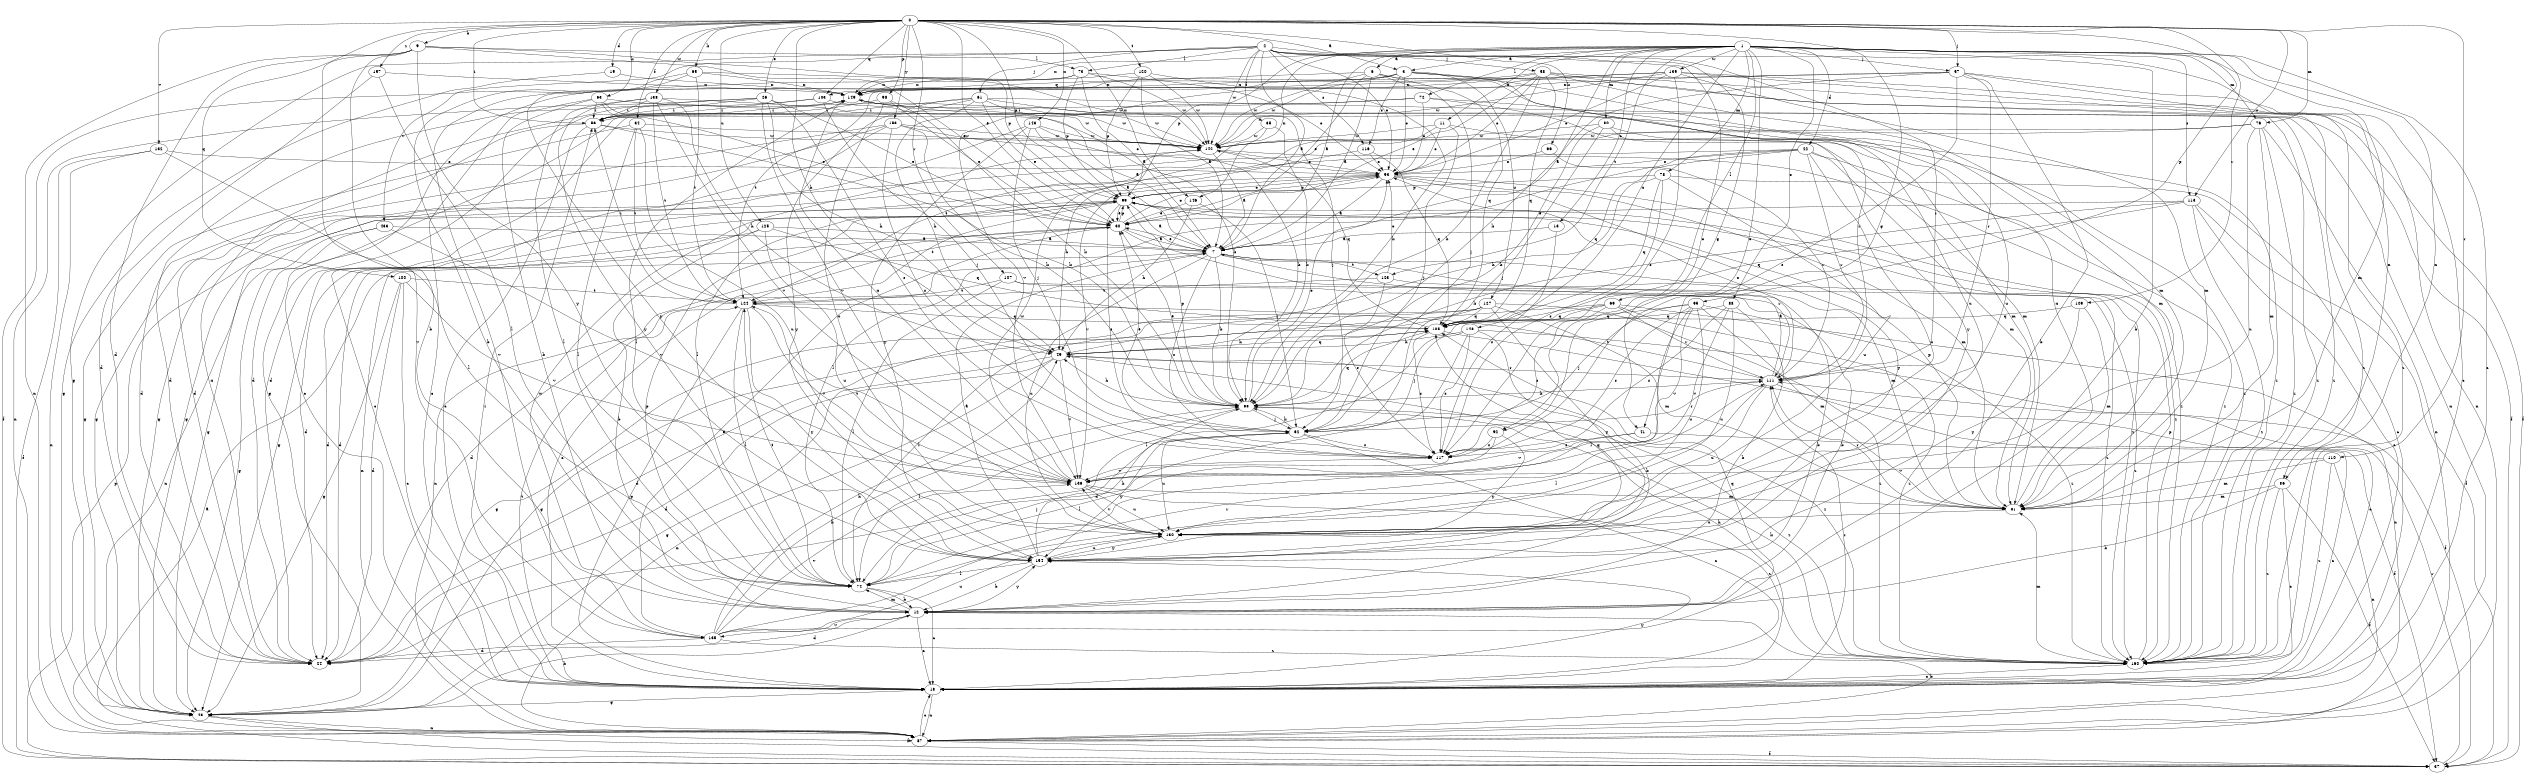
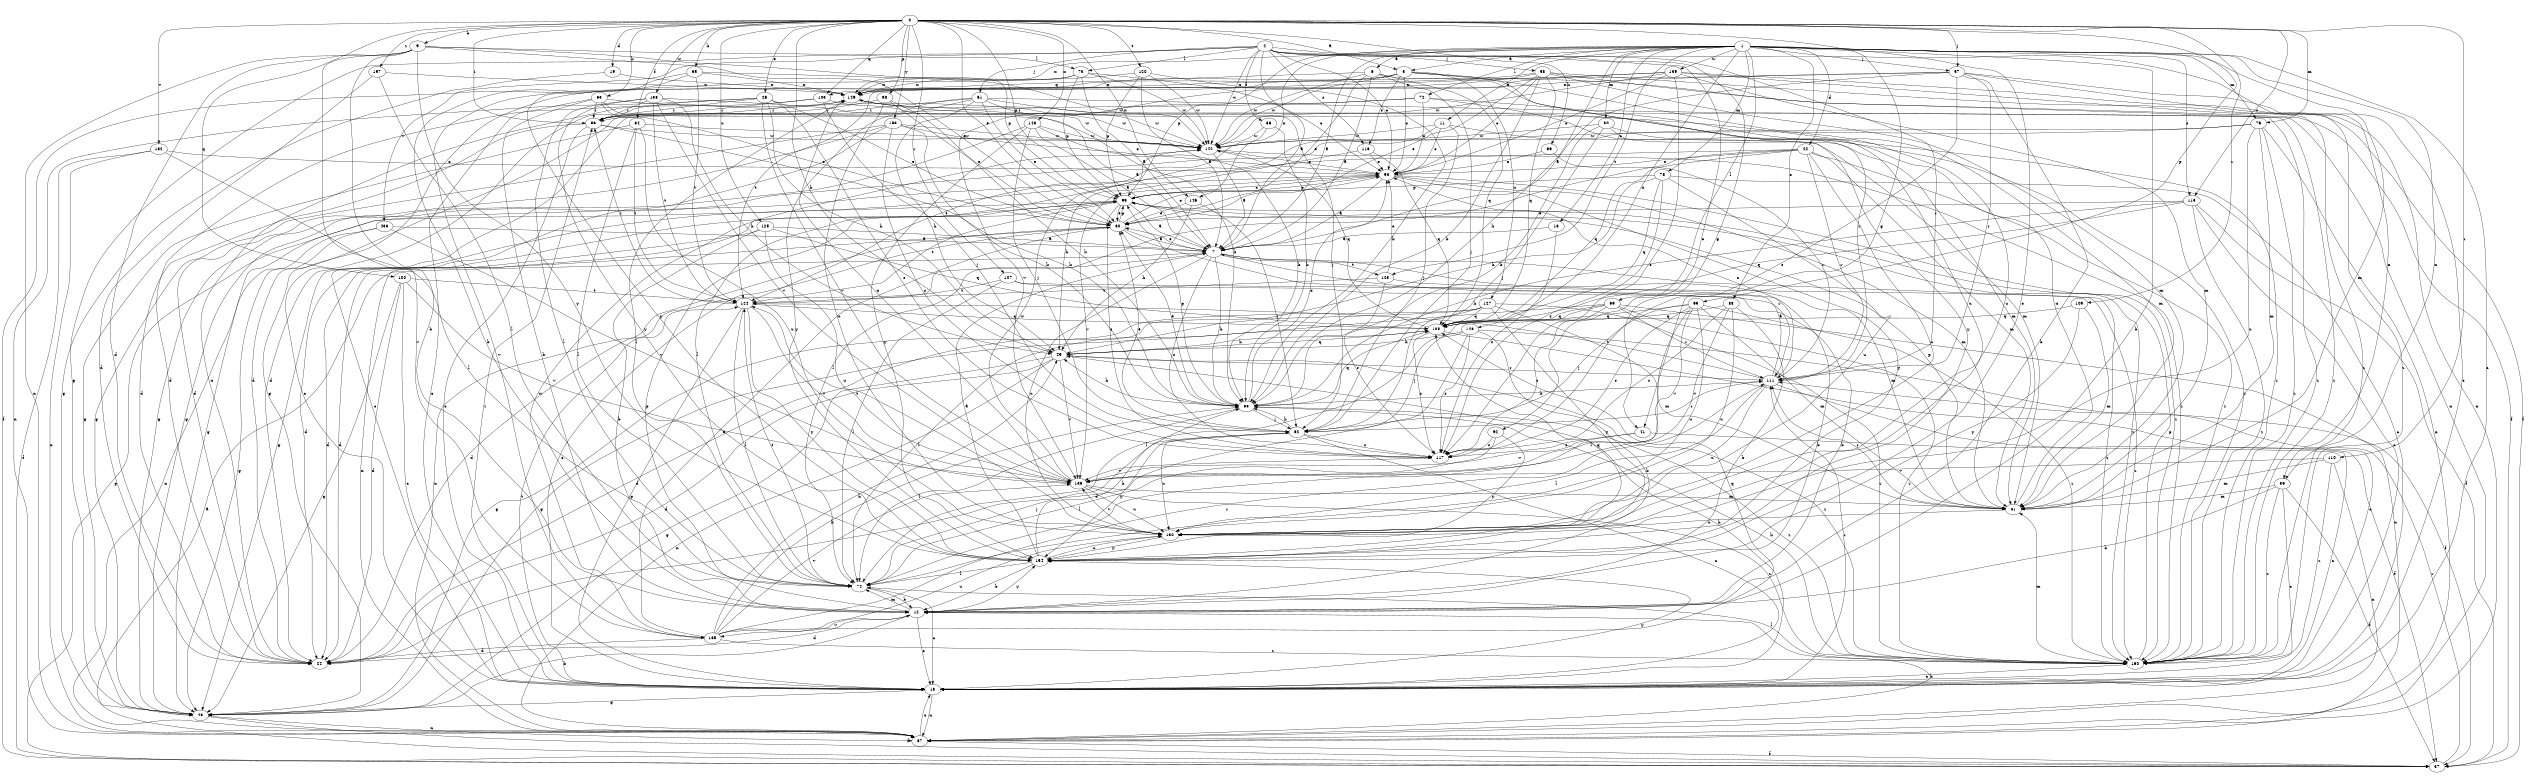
edge "1" -> "92": now "1" -> "154"
edge "160" -> "74": added, label "l"
